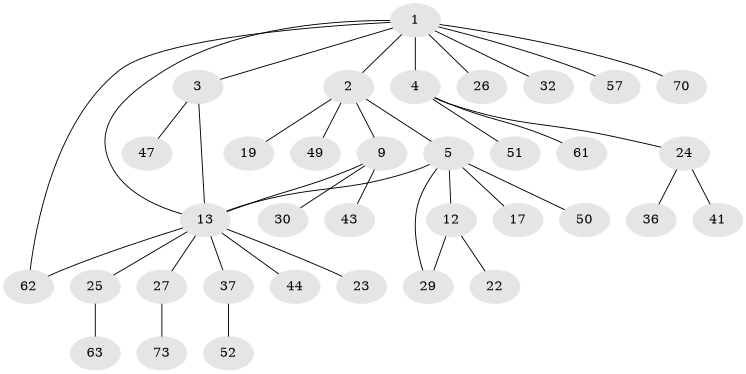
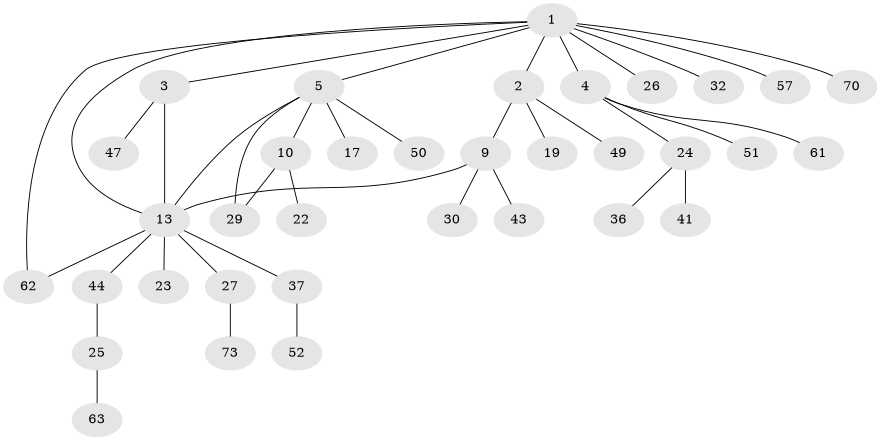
edge "2" -- "5": now "1" -- "5"
node "12": label "12" -> "10"
edge "13" -- "25": now "44" -- "25"
